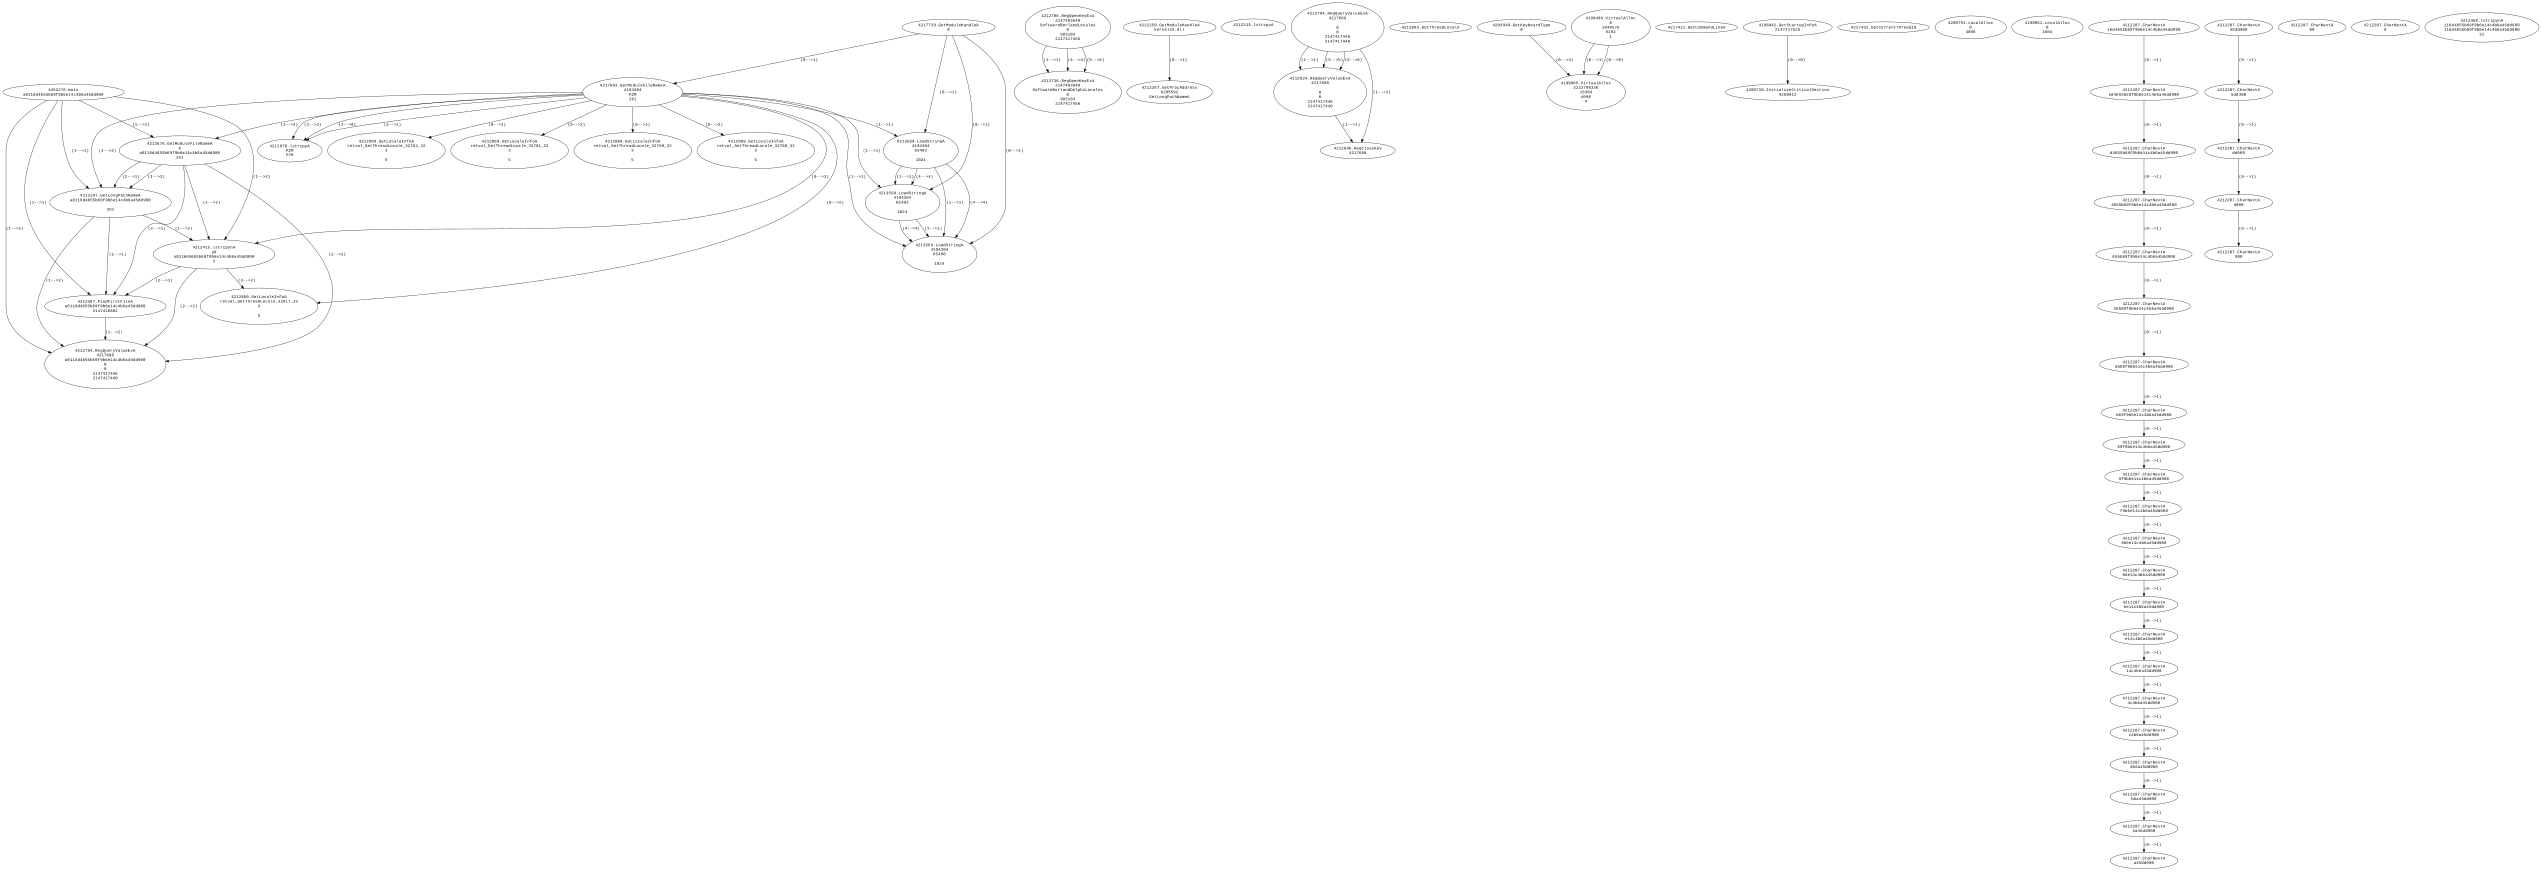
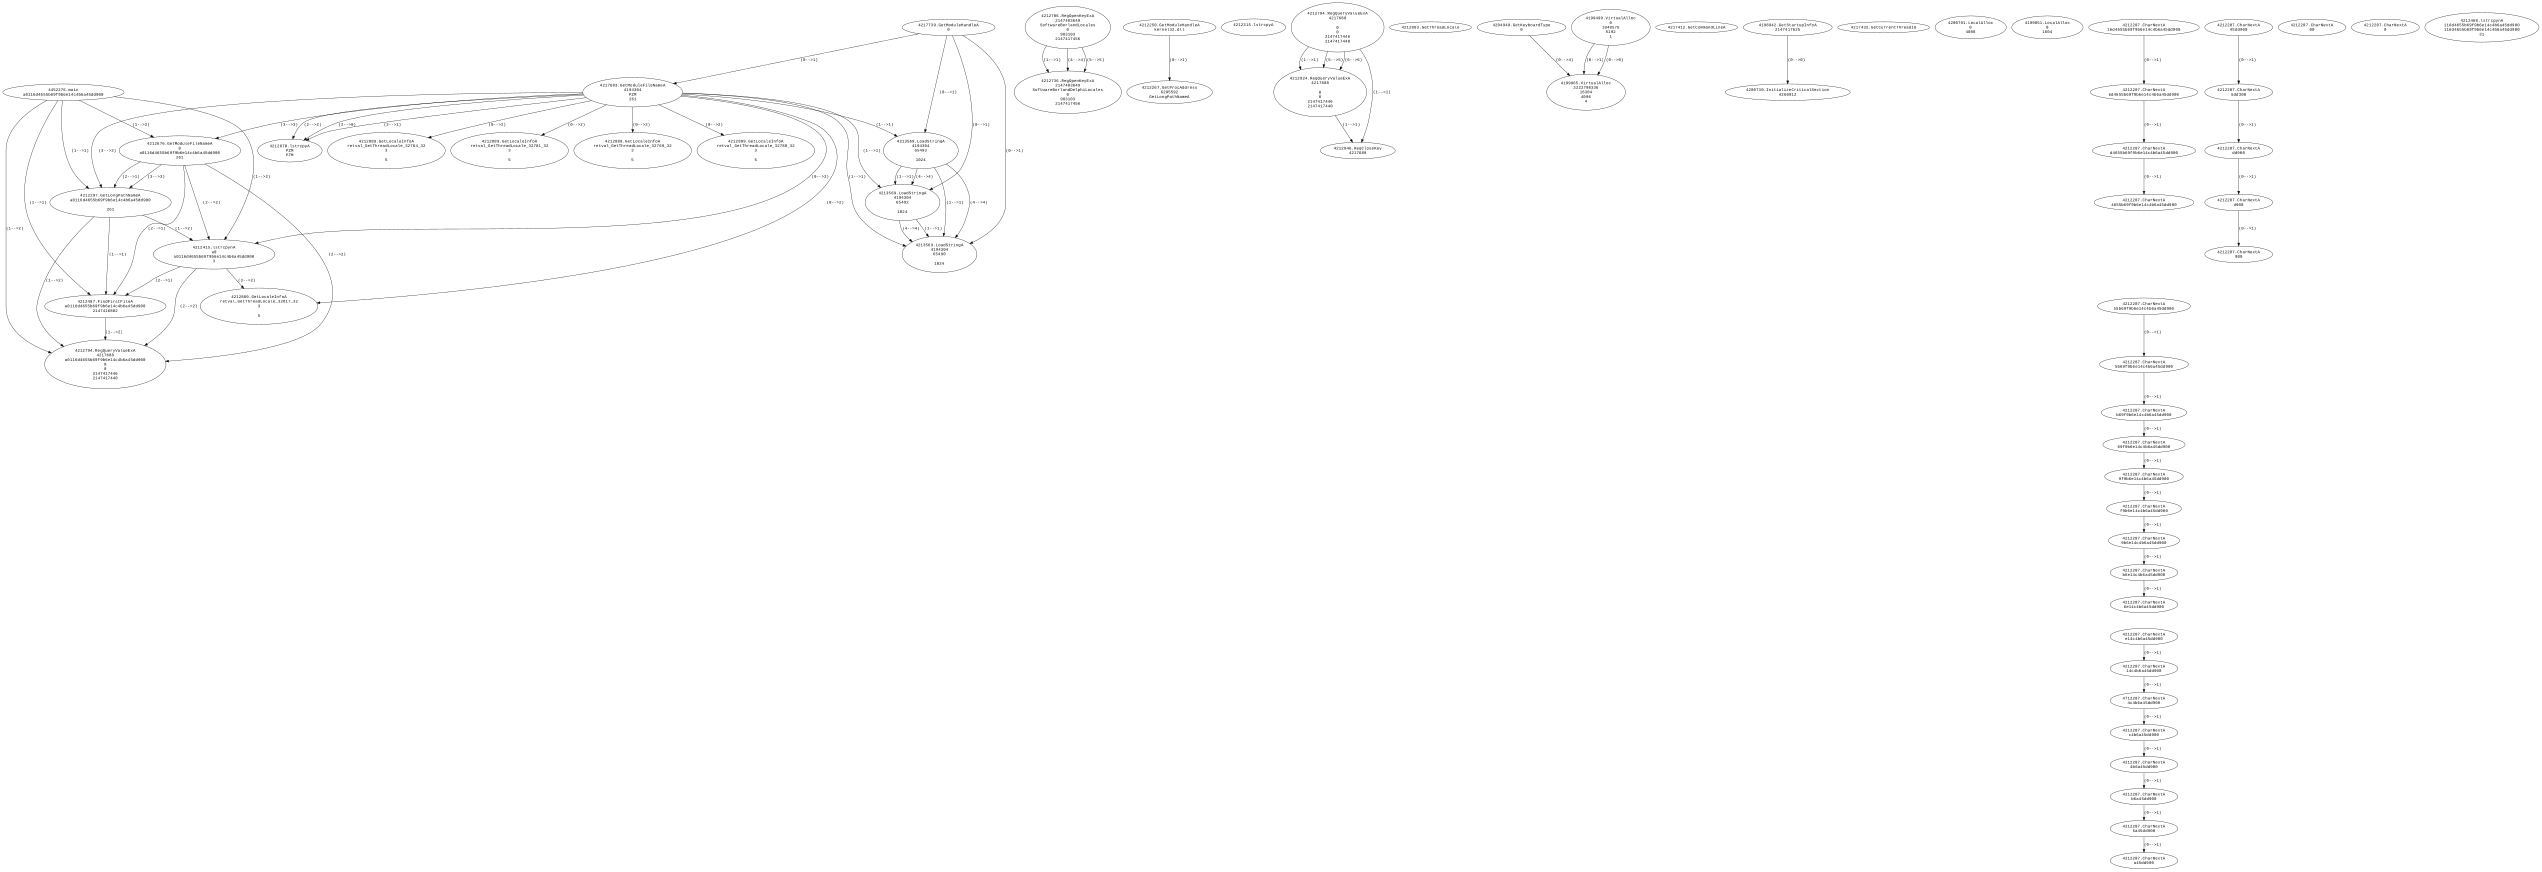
node "4212207.CharNextA 655b69f9b6e14c4b6a45dd900": removed
edge "4212207.CharNextA 6e14c4b6a45dd900" -> "4212207.CharNextA e14c4b6a45dd900": removed, label "(0-->1)"
